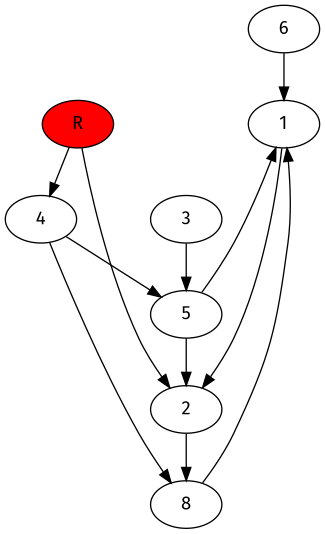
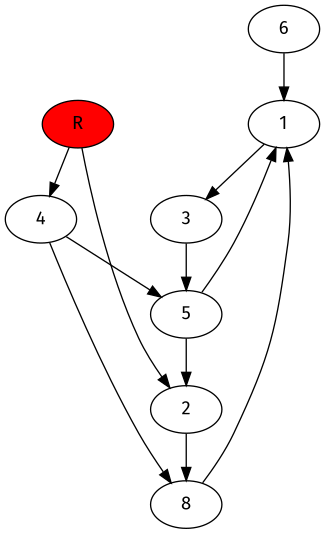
edge "1" -> "2": now "1" -> "3"
